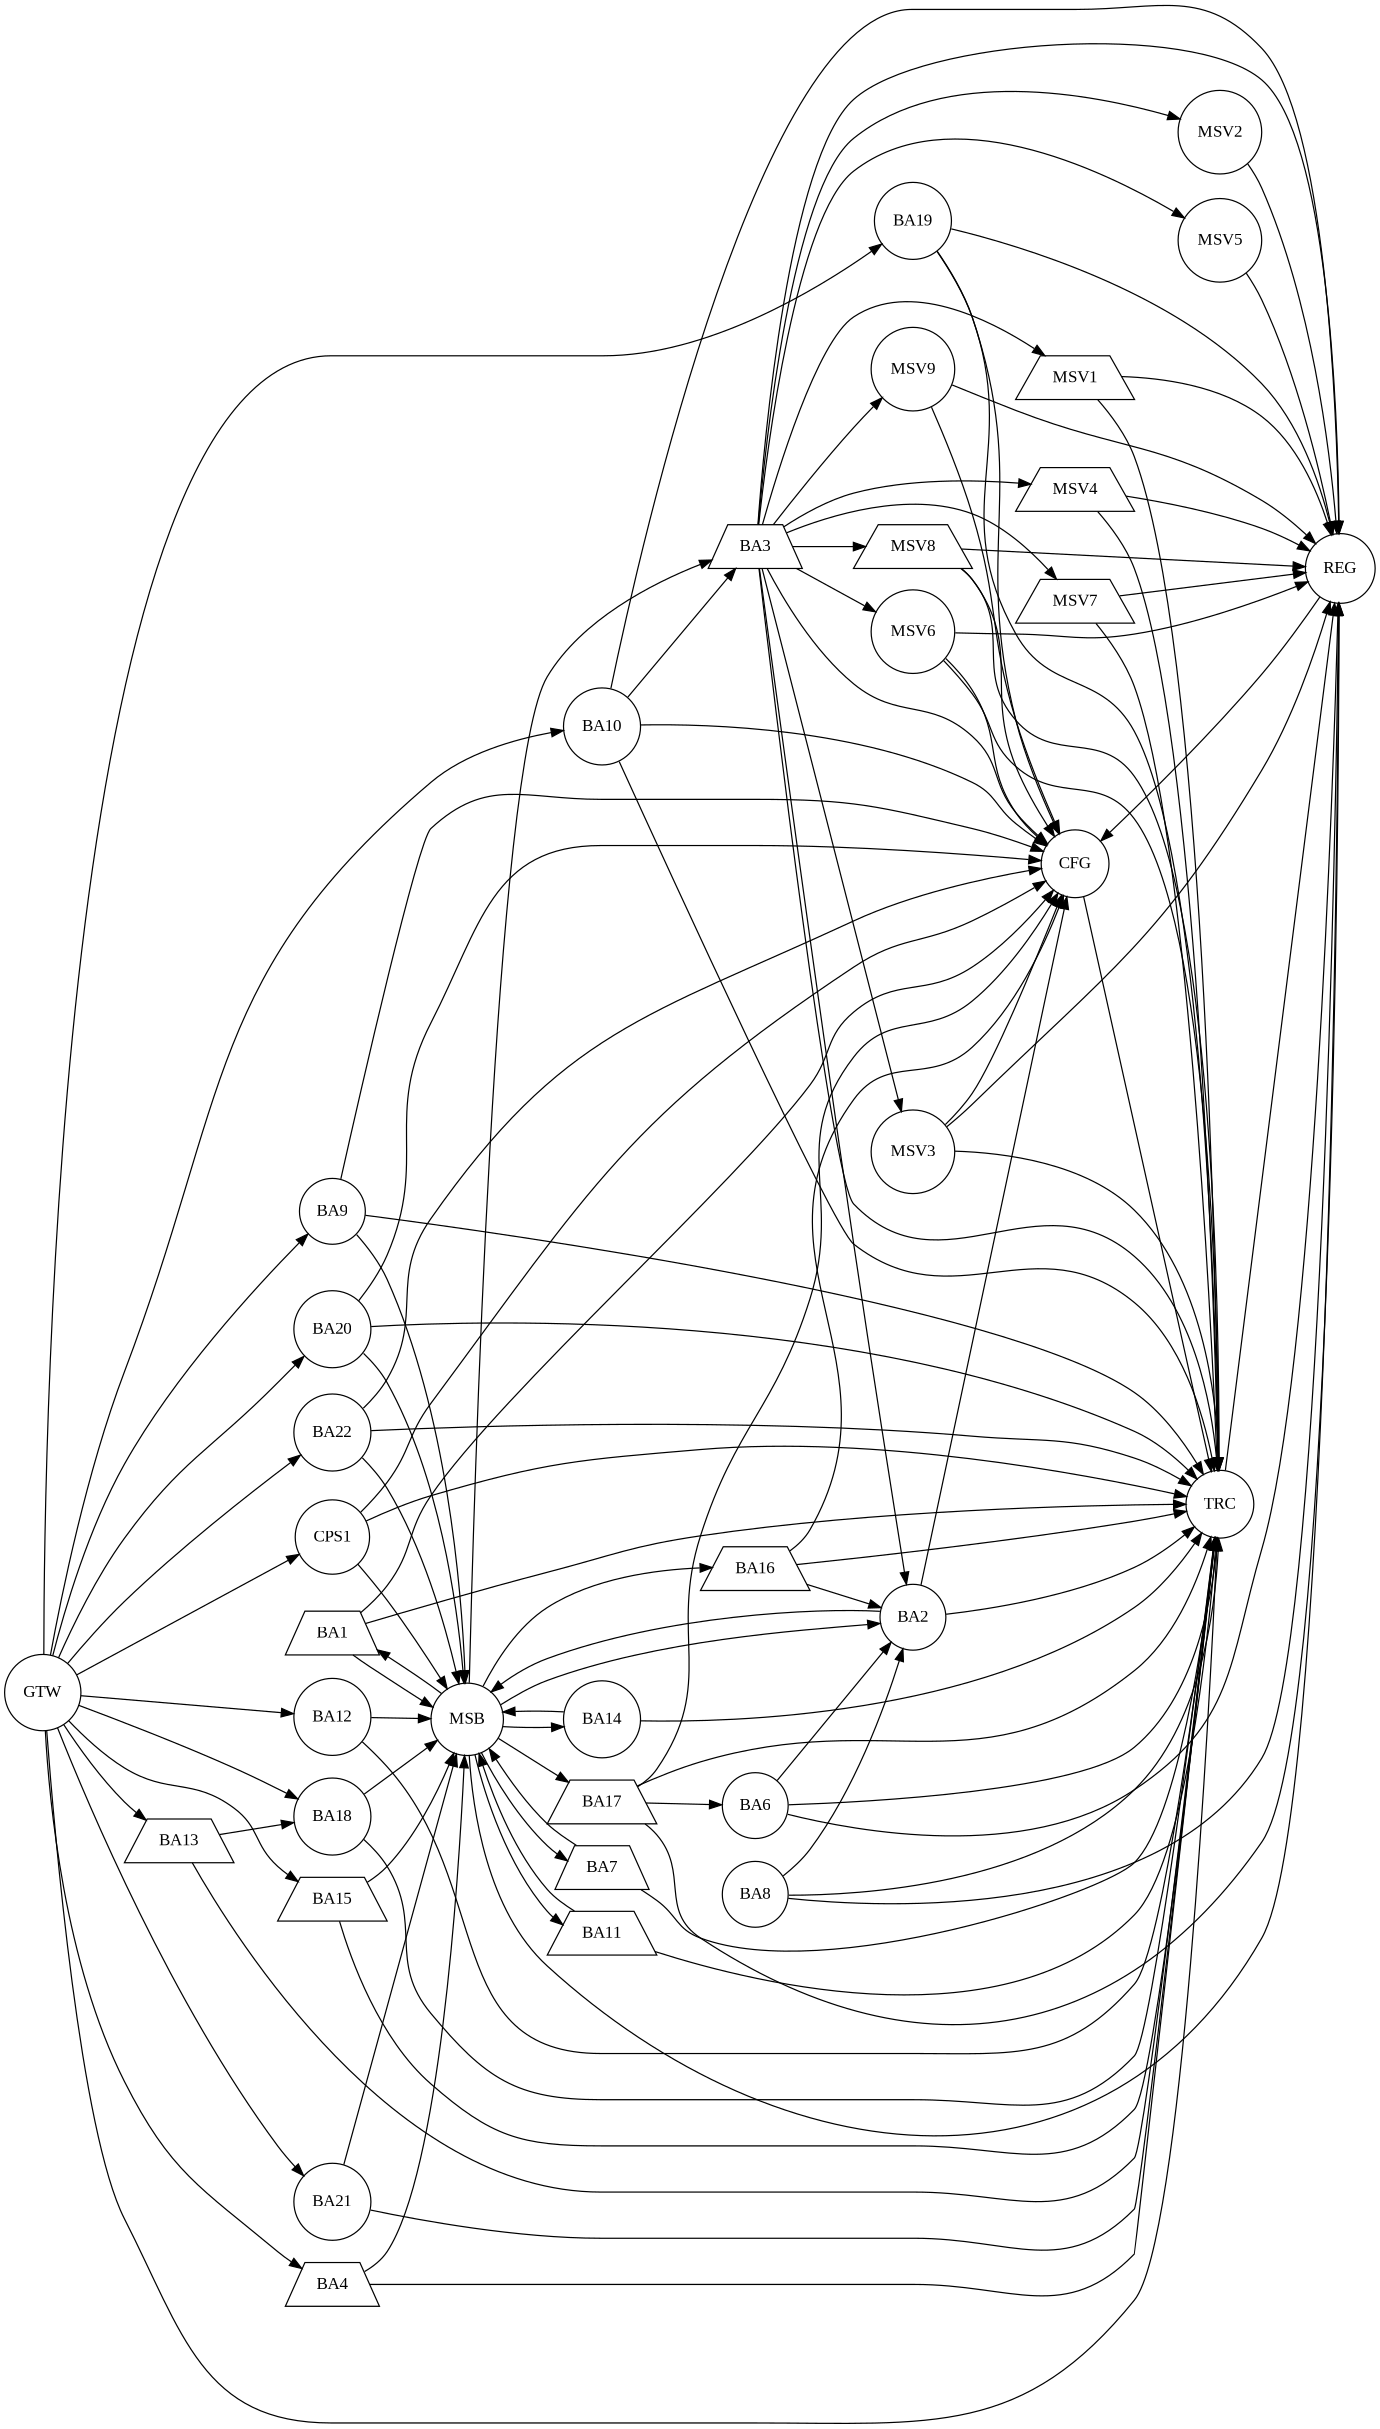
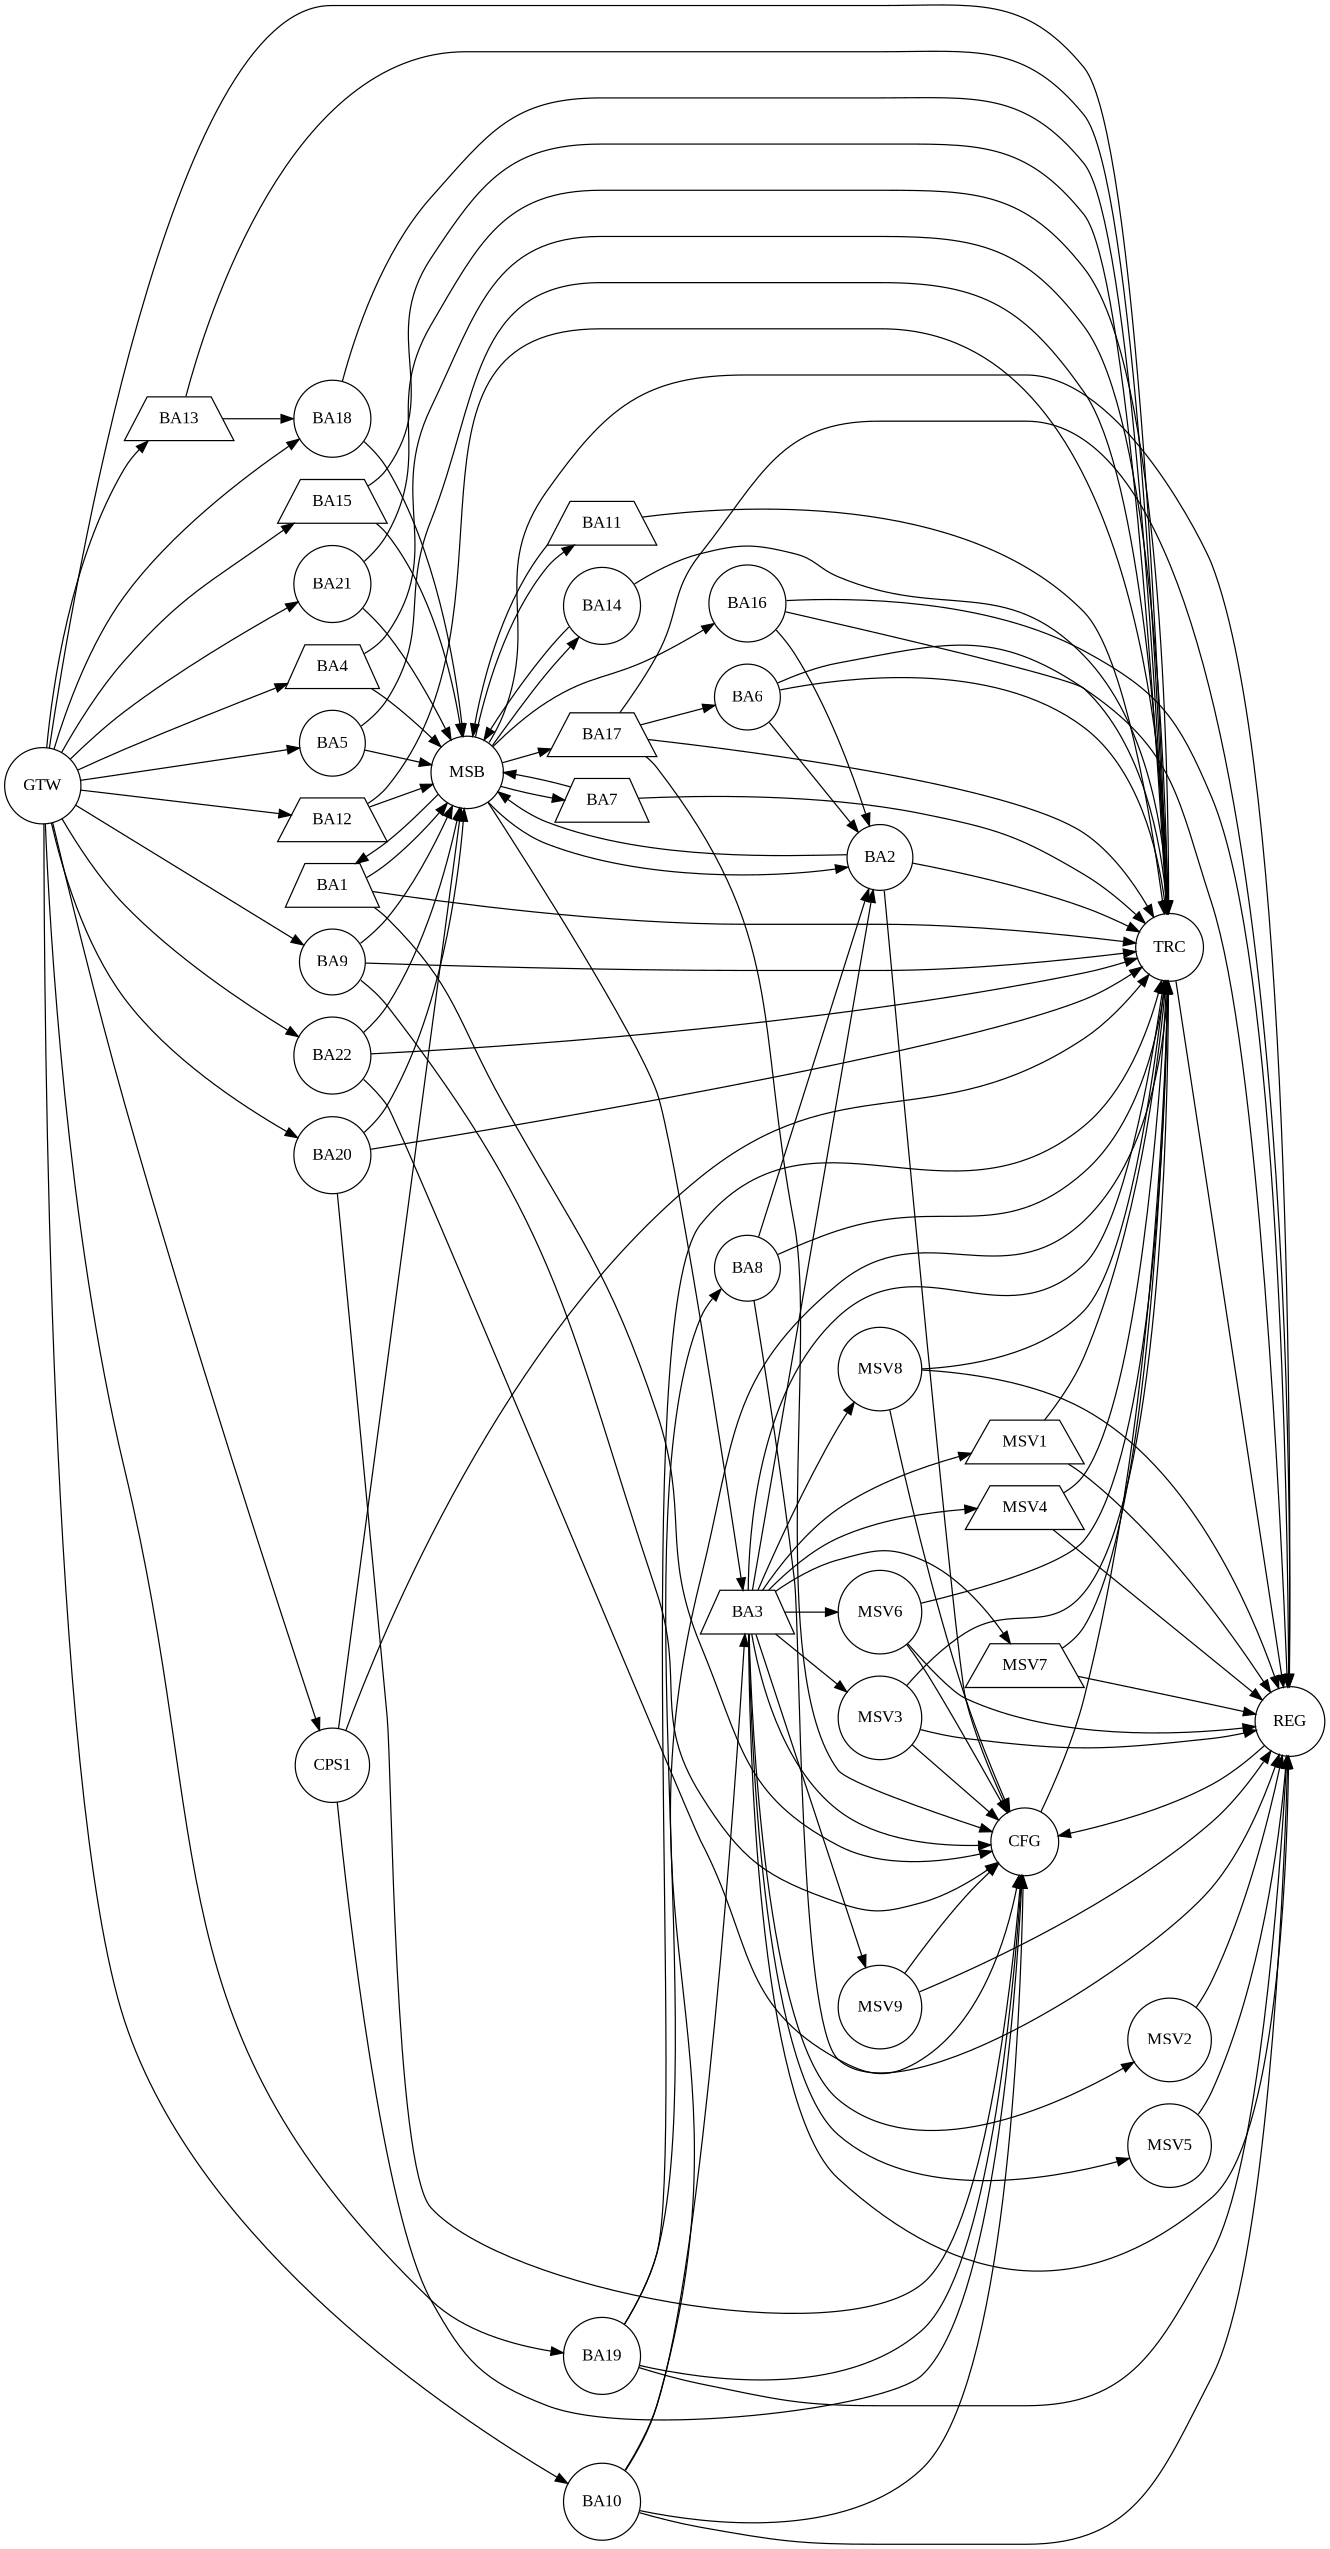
node "MSV8": shape trapezium -> circle
node "BA5": added
edge "BA16" -> "CFG": now "BA16" -> "REG"
node "BA16": shape trapezium -> circle
node "BA12": shape circle -> trapezium
edge "BA19" -> "BA8": added
